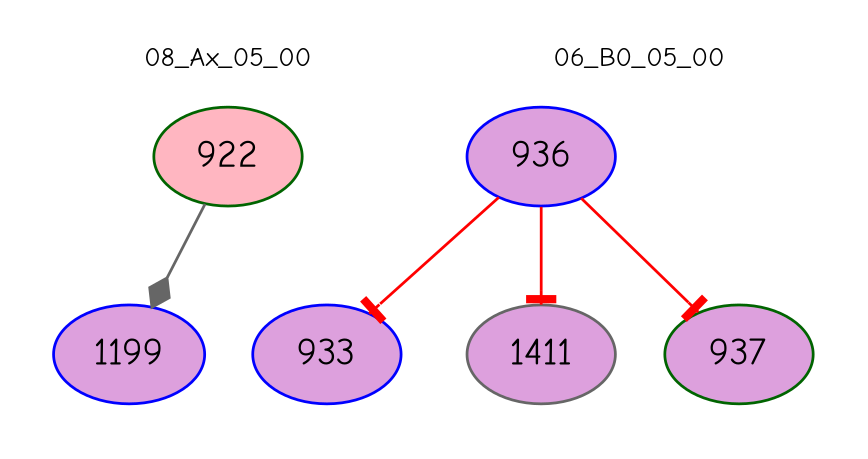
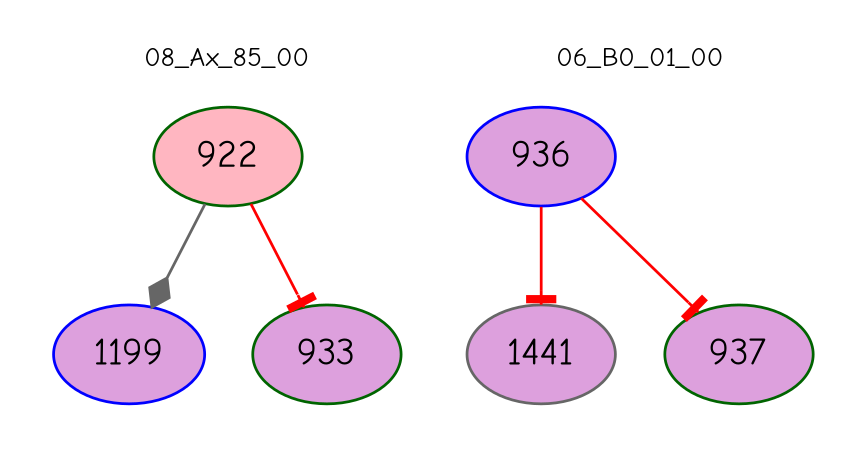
cluster "08_Ax_05_00": label "08_Ax_05_00" -> "08_Ax_85_00"
cluster "06_B0_05_00": label "06_B0_05_00" -> "06_B0_01_00"
edge "936" -> "933": now "922" -> "933"
node "933": color blue -> darkgreen
node "1411": label "1411" -> "1441"
